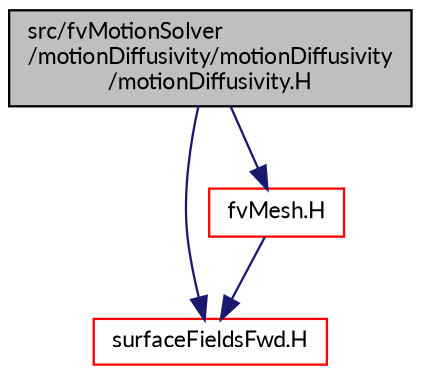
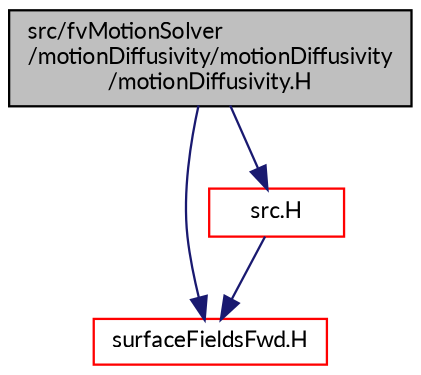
node "fvMesh.H": label "fvMesh.H" -> "src.H"
